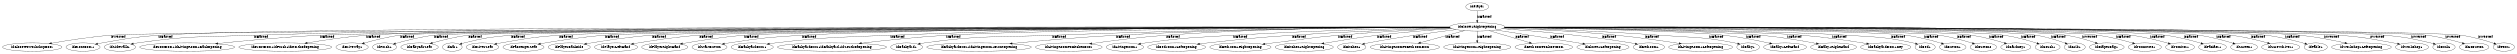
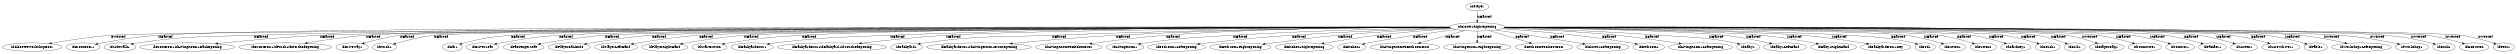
node "idBabyCarSeat": removed
